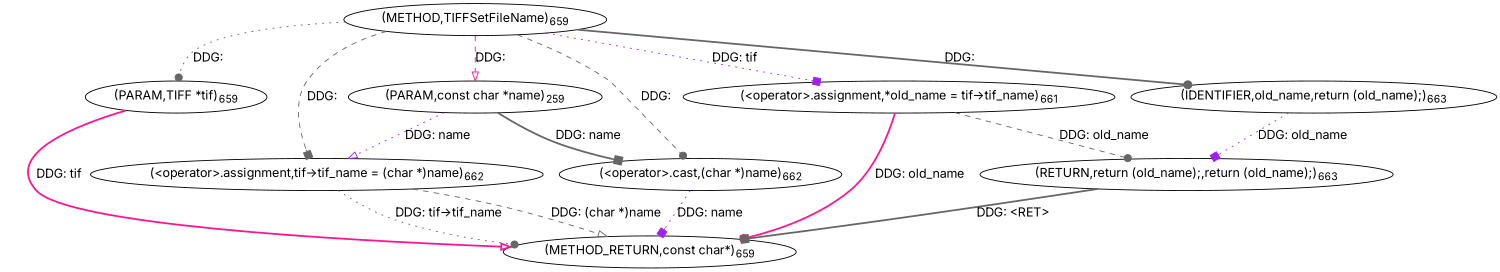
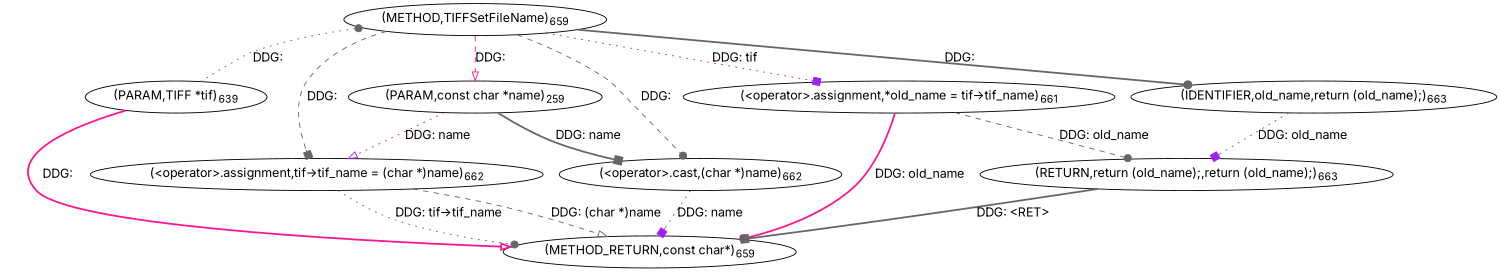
edge "(METHOD,TIFFSetFileName)" -> "(PARAM,TIFF *tif)": reversed
node "(PARAM,TIFF *tif)": text "659" -> "639"
edge "(PARAM,TIFF *tif)" -> "(METHOD_RETURN,const char*)": label "DDG: tif" -> "DDG: "
